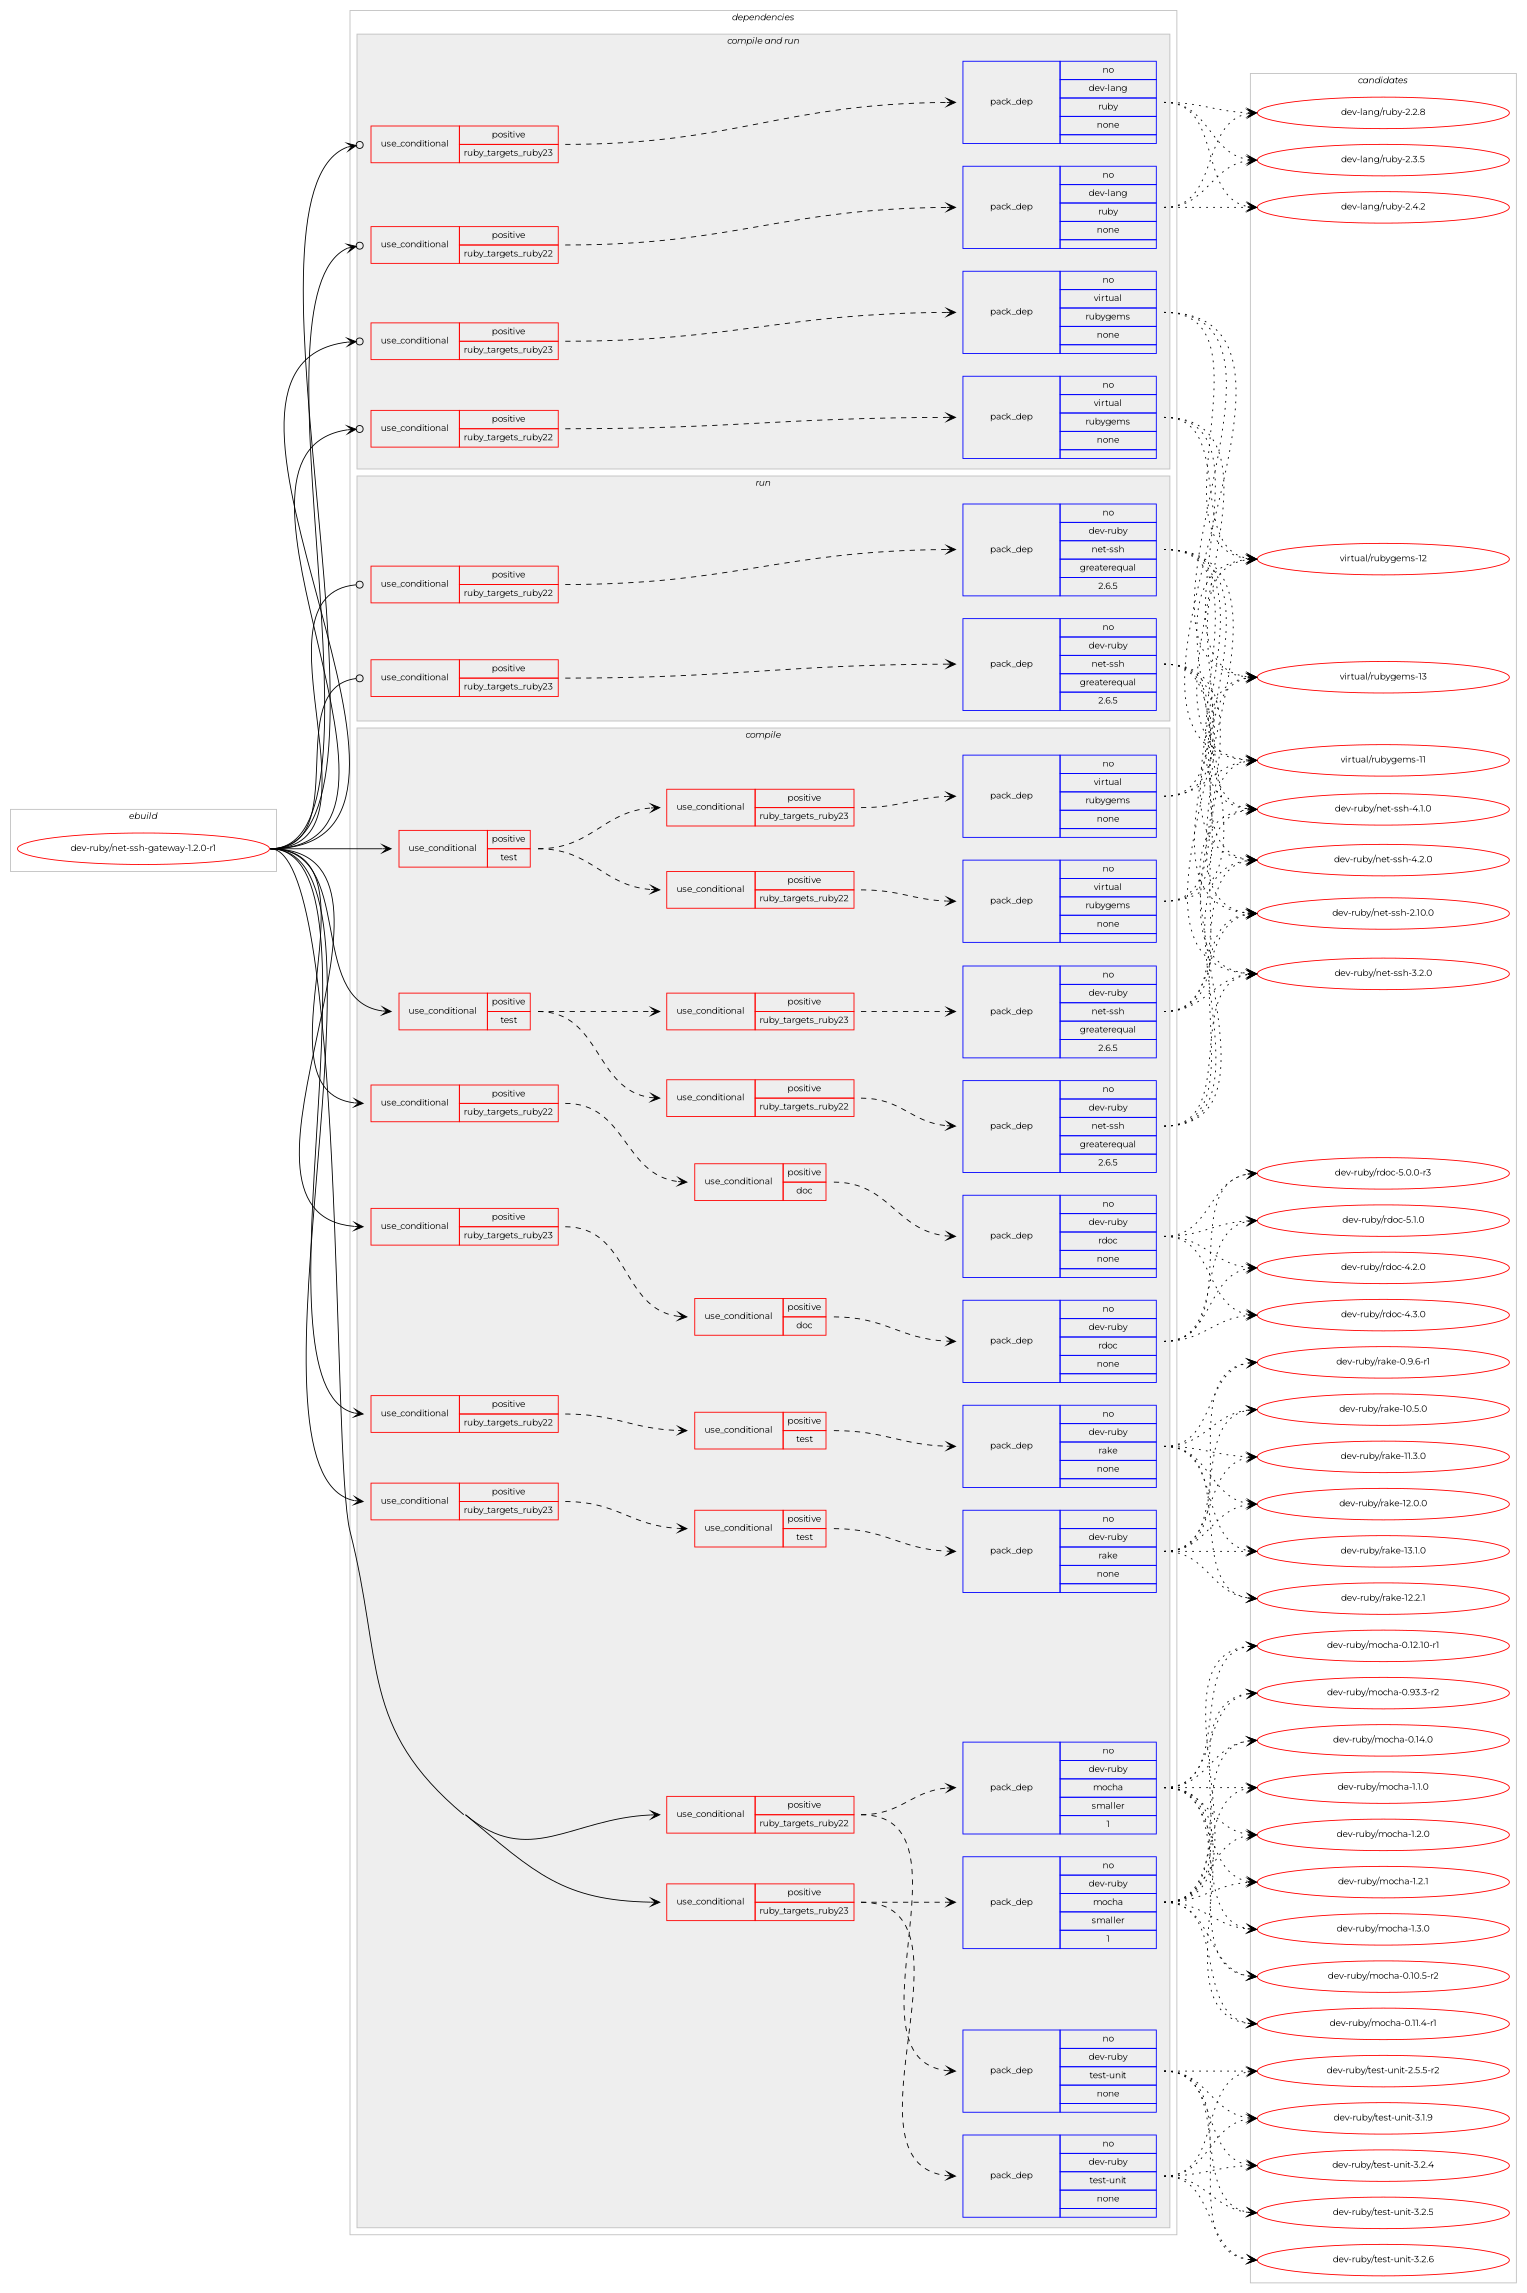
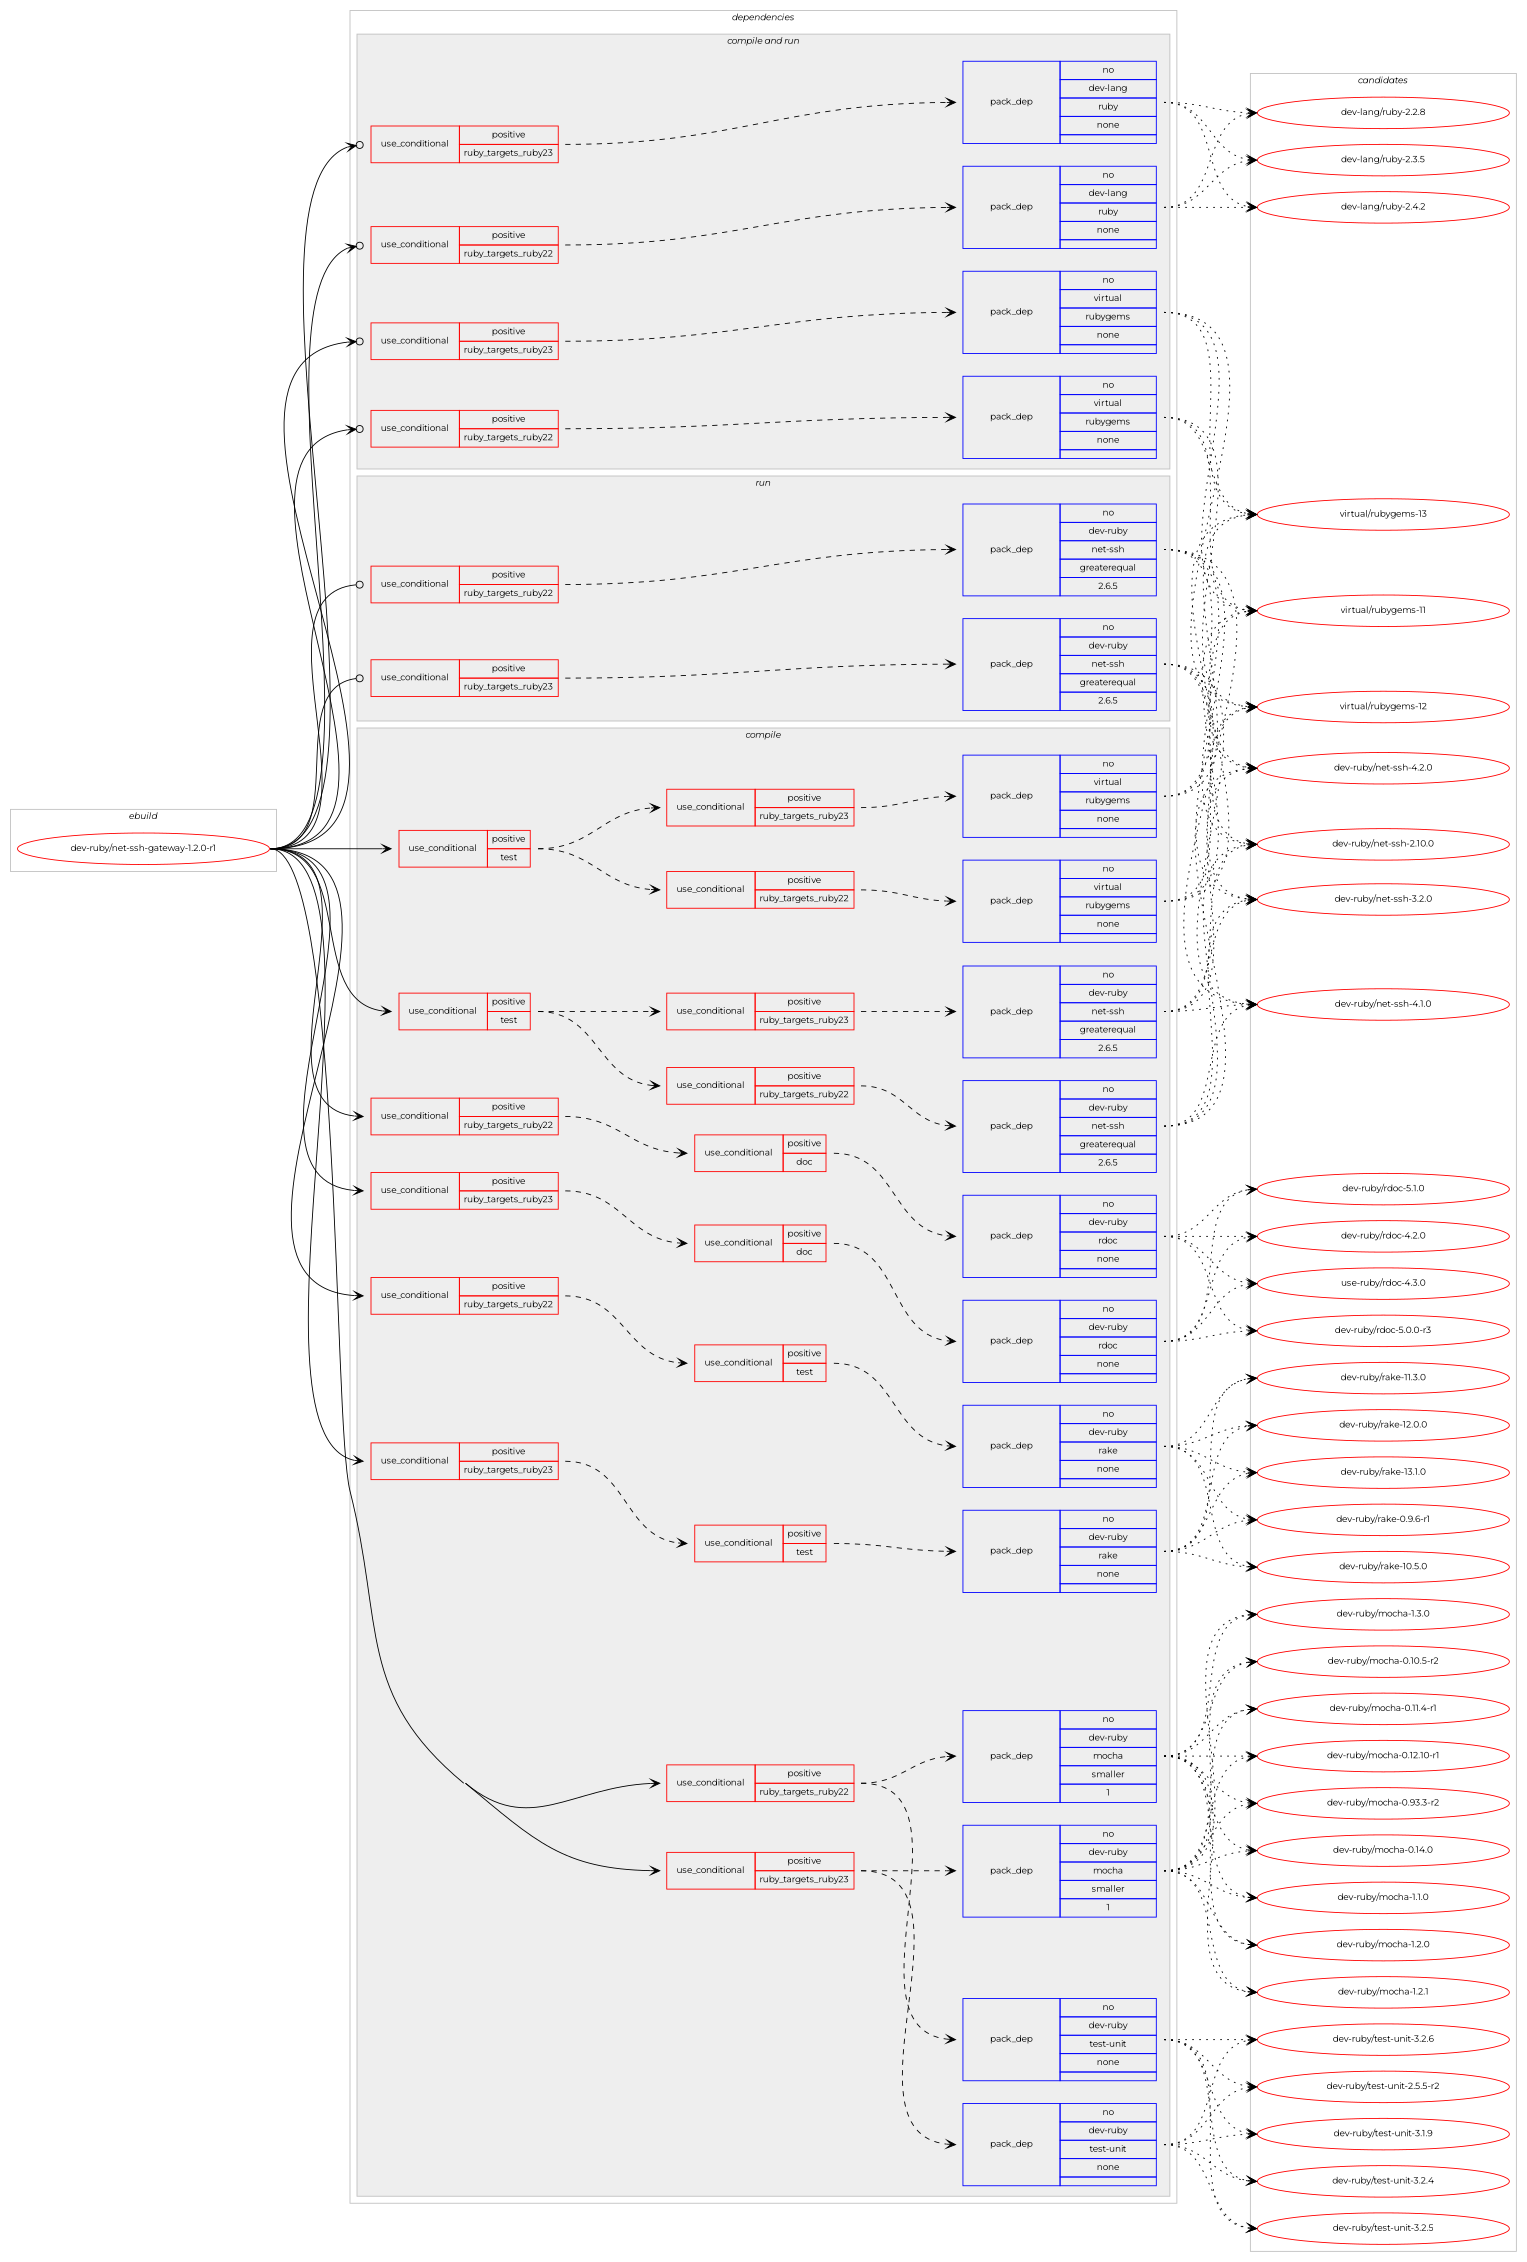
node "dev-ruby/rdoc-4.3.0": label "dev-ruby/rdoc-4.3.0" -> "use-ruby/rdoc-4.3.0"
node "dev-ruby/rake-12.2.1": removed
